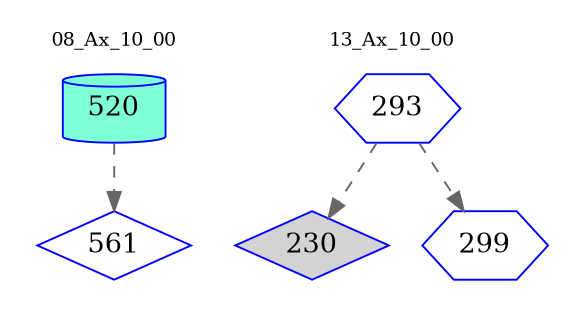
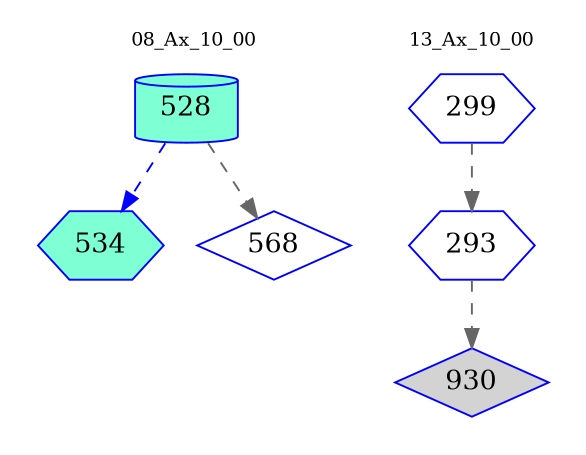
node "520": label "520" -> "528"
edge "293" -> "299": reversed
node "534": added
node "561": label "561" -> "568"
node "230": label "230" -> "930"
